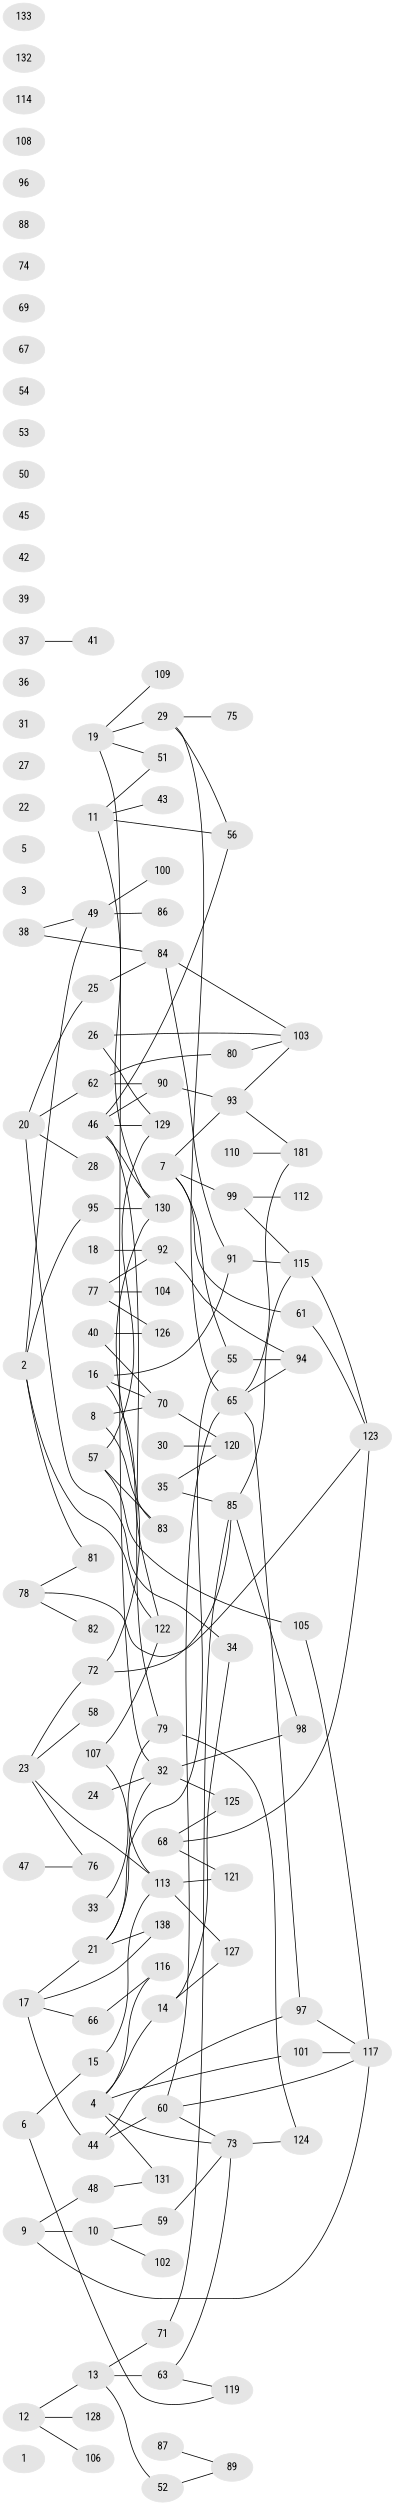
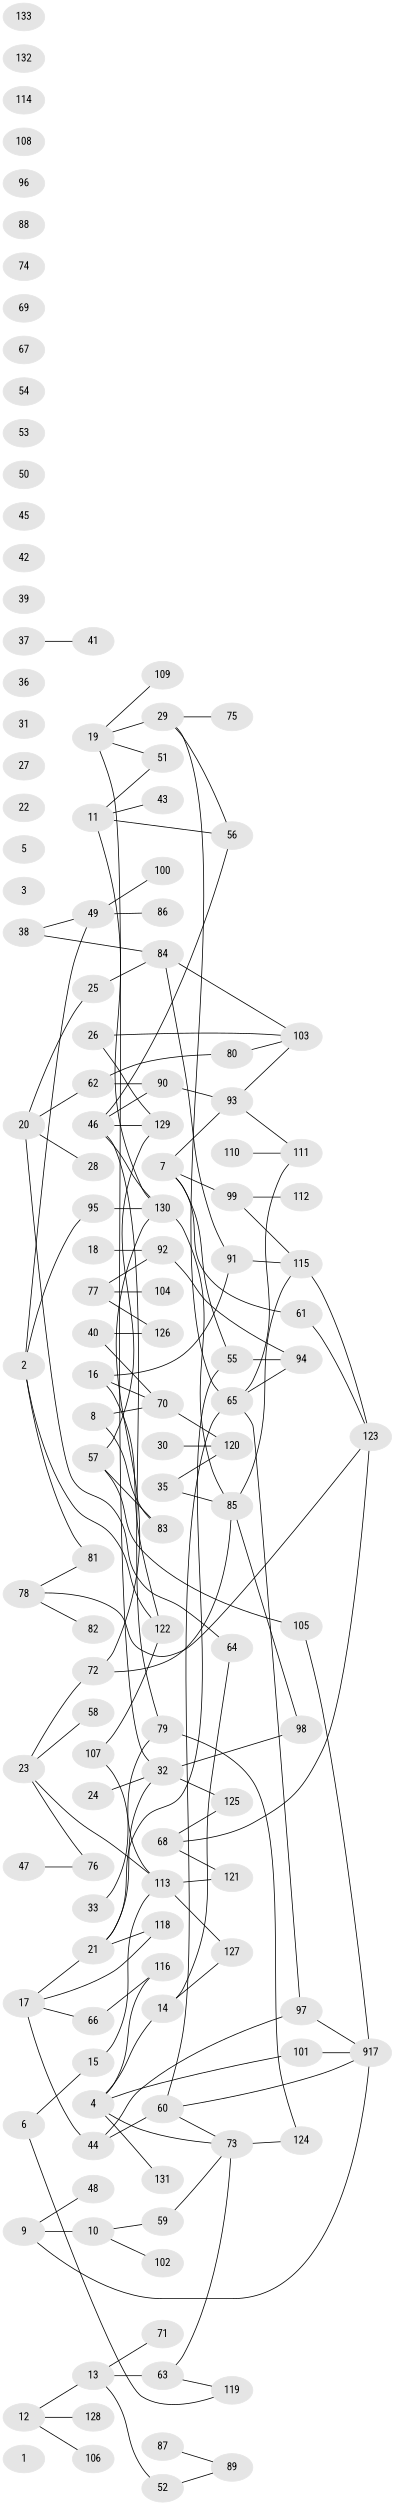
node "181": label "181" -> "111"
node "34": label "34" -> "64"
node "138": label "138" -> "118"
edge "85" -- "71": now "85" -- "130"
node "117": label "117" -> "917"
edge "131" -- "48": removed
